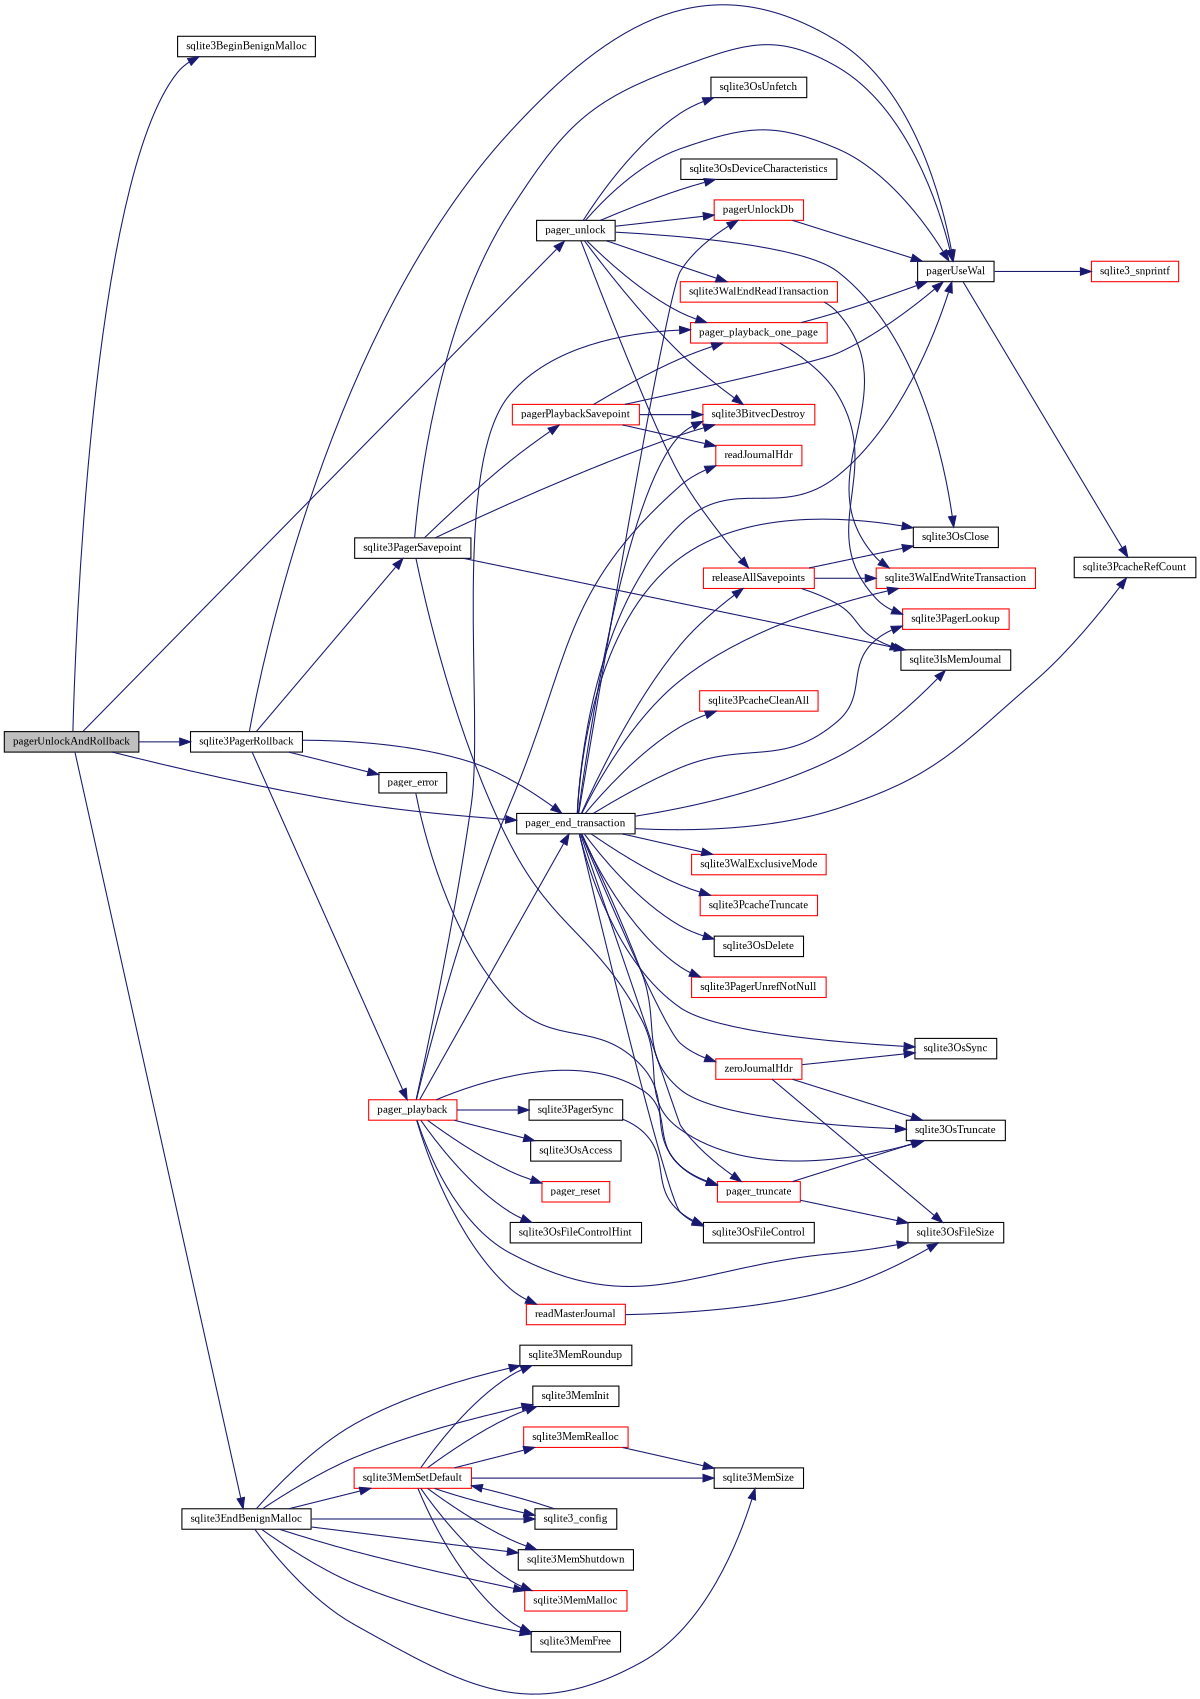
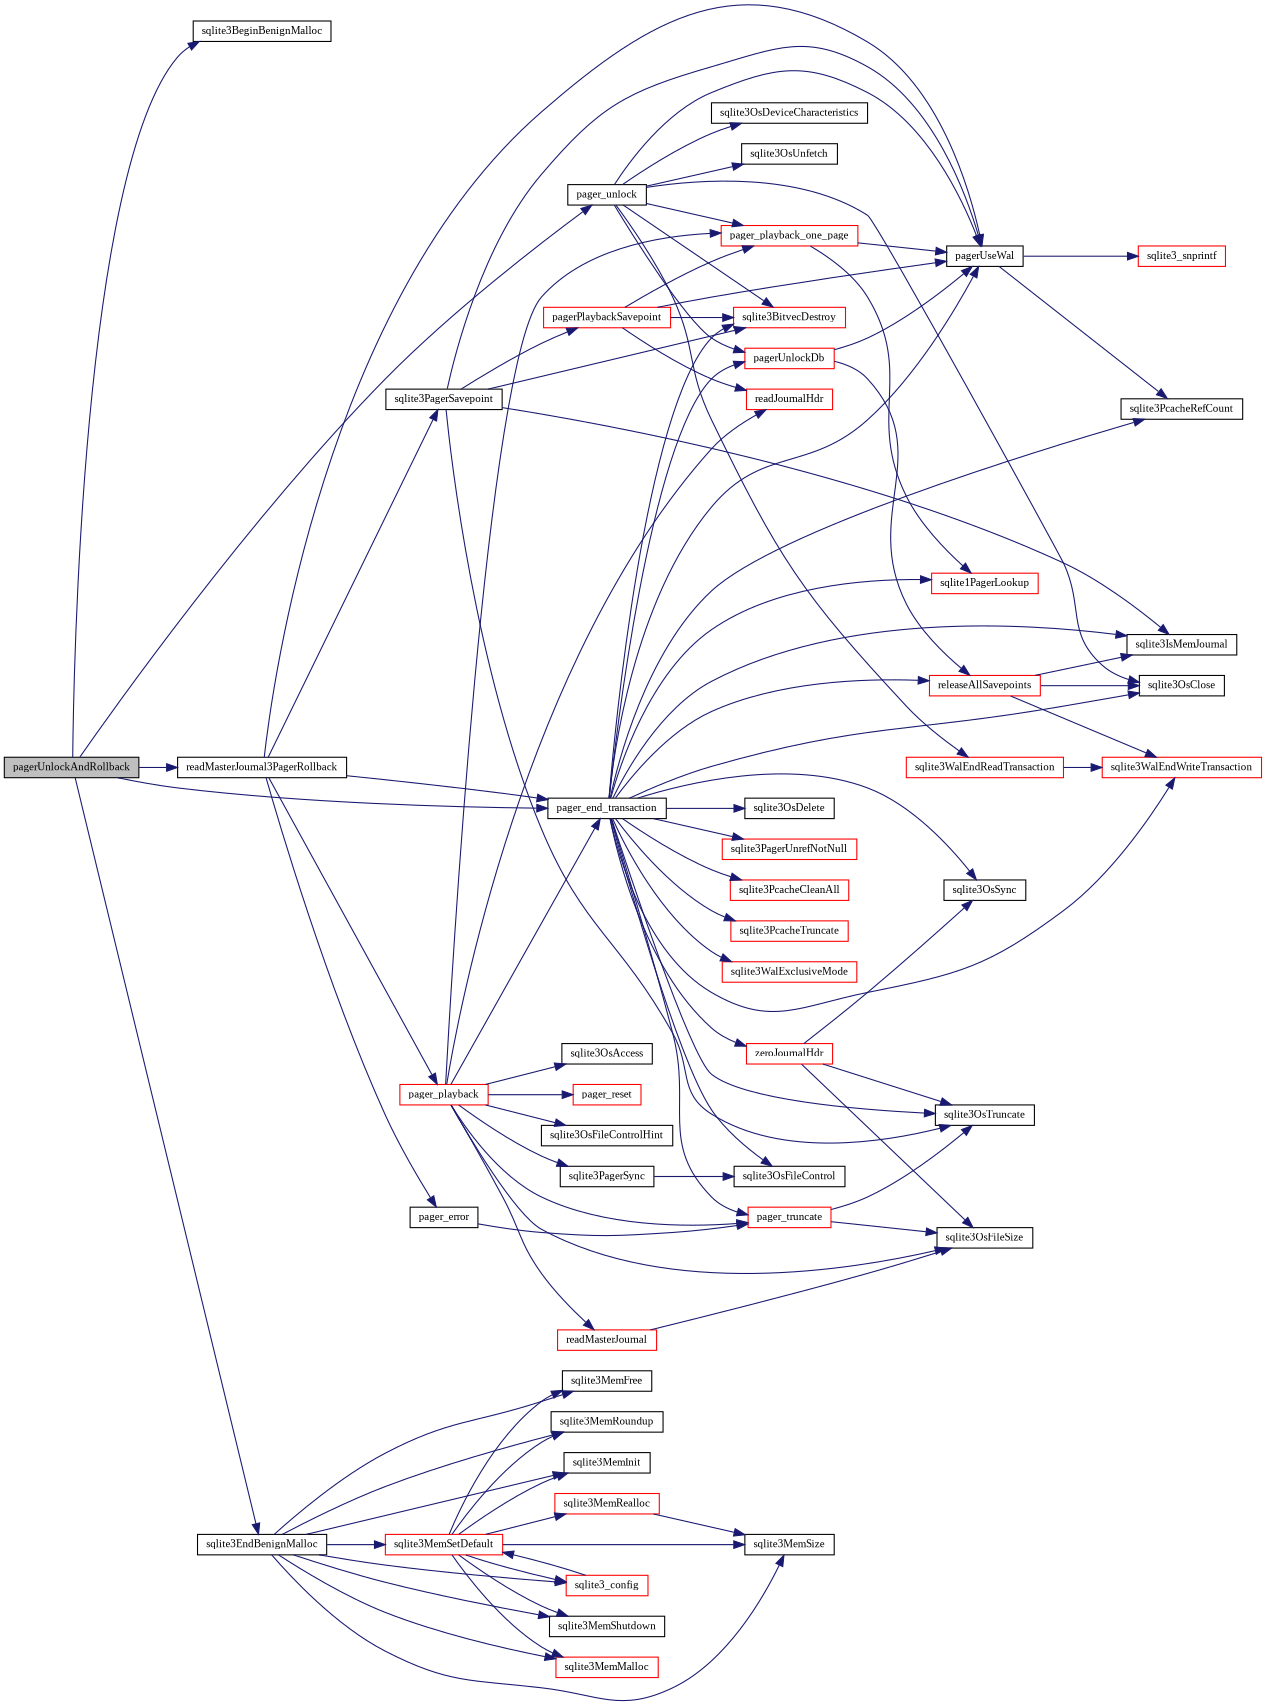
edge "pager_unlock" -> "releaseAllSavepoints": now "pagerUnlockDb" -> "releaseAllSavepoints"
node "sqlite3PagerLookup": label "sqlite3PagerLookup" -> "sqlite1PagerLookup"
node "sqlite3PagerRollback": label "sqlite3PagerRollback" -> "readMasterJournal3PagerRollback"
node "sqlite3_config": color black -> red
